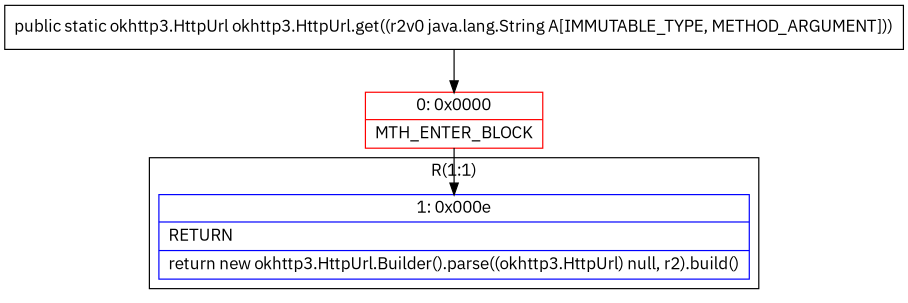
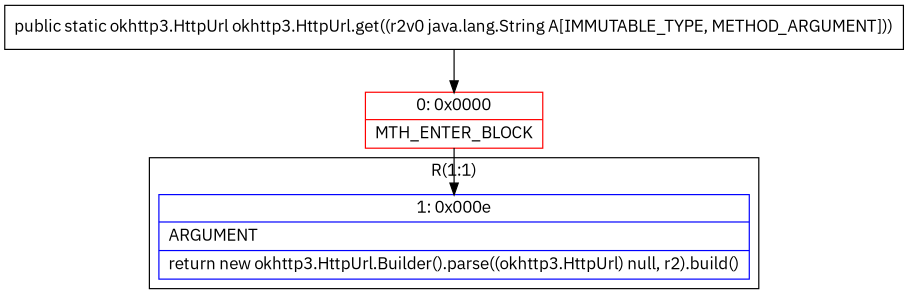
node "1: 0x000e": text "RETURN" -> "ARGUMENT"
